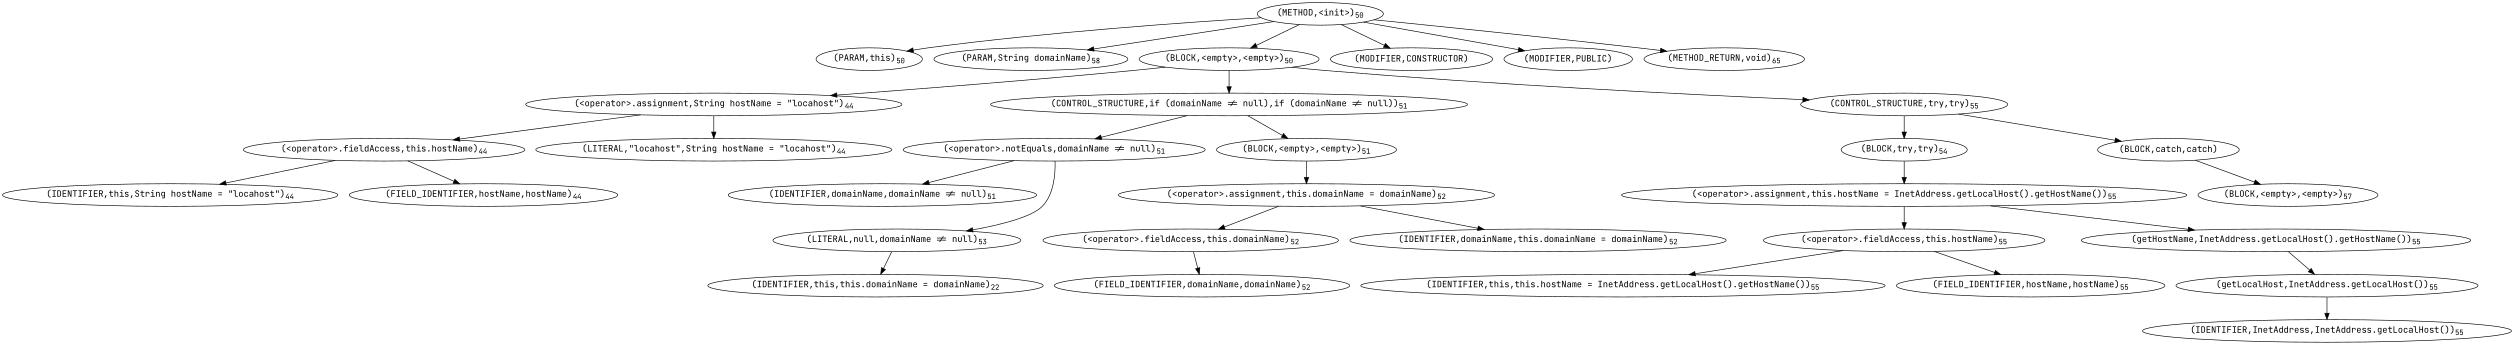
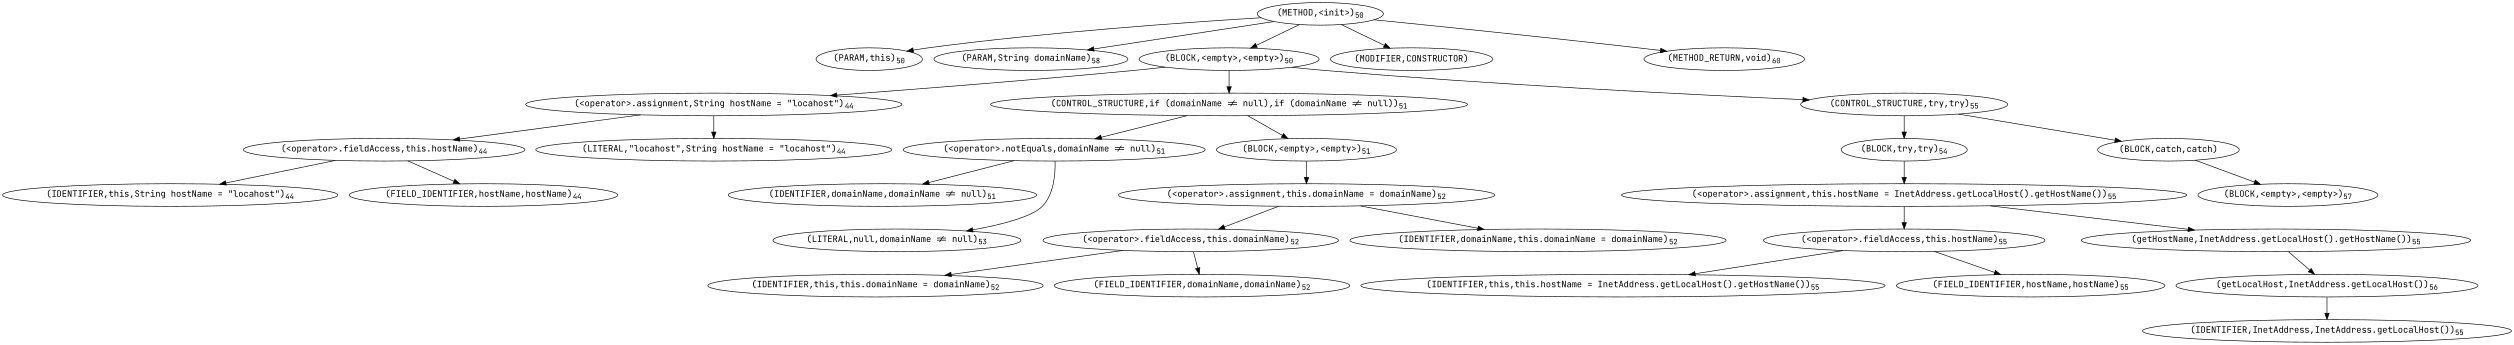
node "(METHOD_RETURN,void)": text "65" -> "60"
node "(MODIFIER,PUBLIC)": removed
edge "(LITERAL,null,domainName != null)" -> "(IDENTIFIER,this,this.domainName = domainName)": now "(<operator>.fieldAccess,this.domainName)" -> "(IDENTIFIER,this,this.domainName = domainName)"
node "(IDENTIFIER,this,this.domainName = domainName)": text "22" -> "52"
node "(getLocalHost,InetAddress.getLocalHost())": text "55" -> "56"
